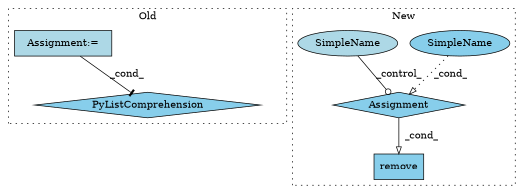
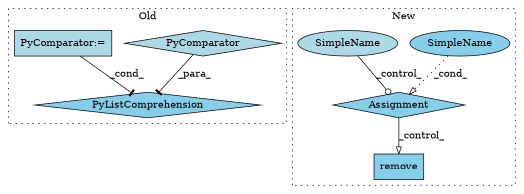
node "Assignment:=": label "Assignment:=" -> "PyComparator:="
node "PyComparator": added
edge "Assignment" -> "remove": label "_cond_" -> "_control_"
